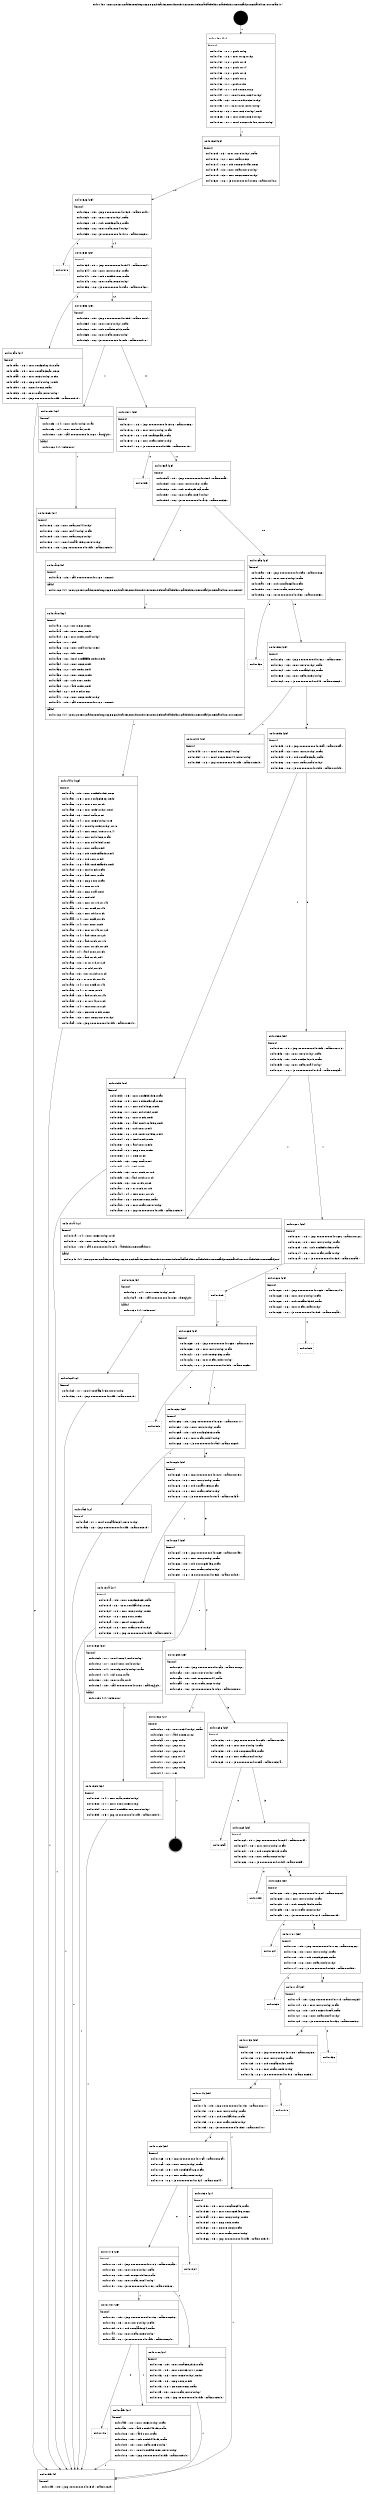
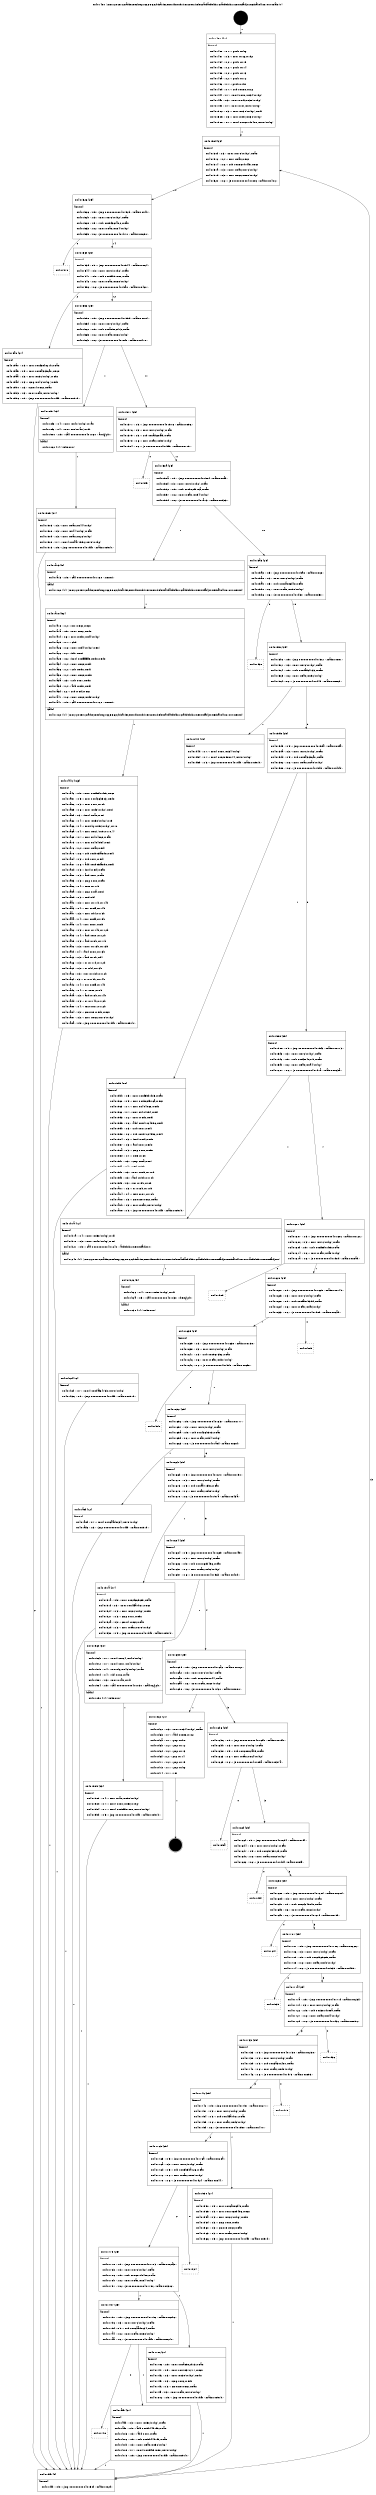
edge "0x401d8d" -> "0x401639 [25]": now "0x401620 [25]" -> "0x401639 [25]"
edge "0x401b26 [9]" -> "0x401b2f [12]": removed, label "1"
edge "0x401dfb [5]" -> "0x40150f [23]": added, label "13"
edge "0x401905 [21]" -> "0x401dfb [5]": added, label "1"
